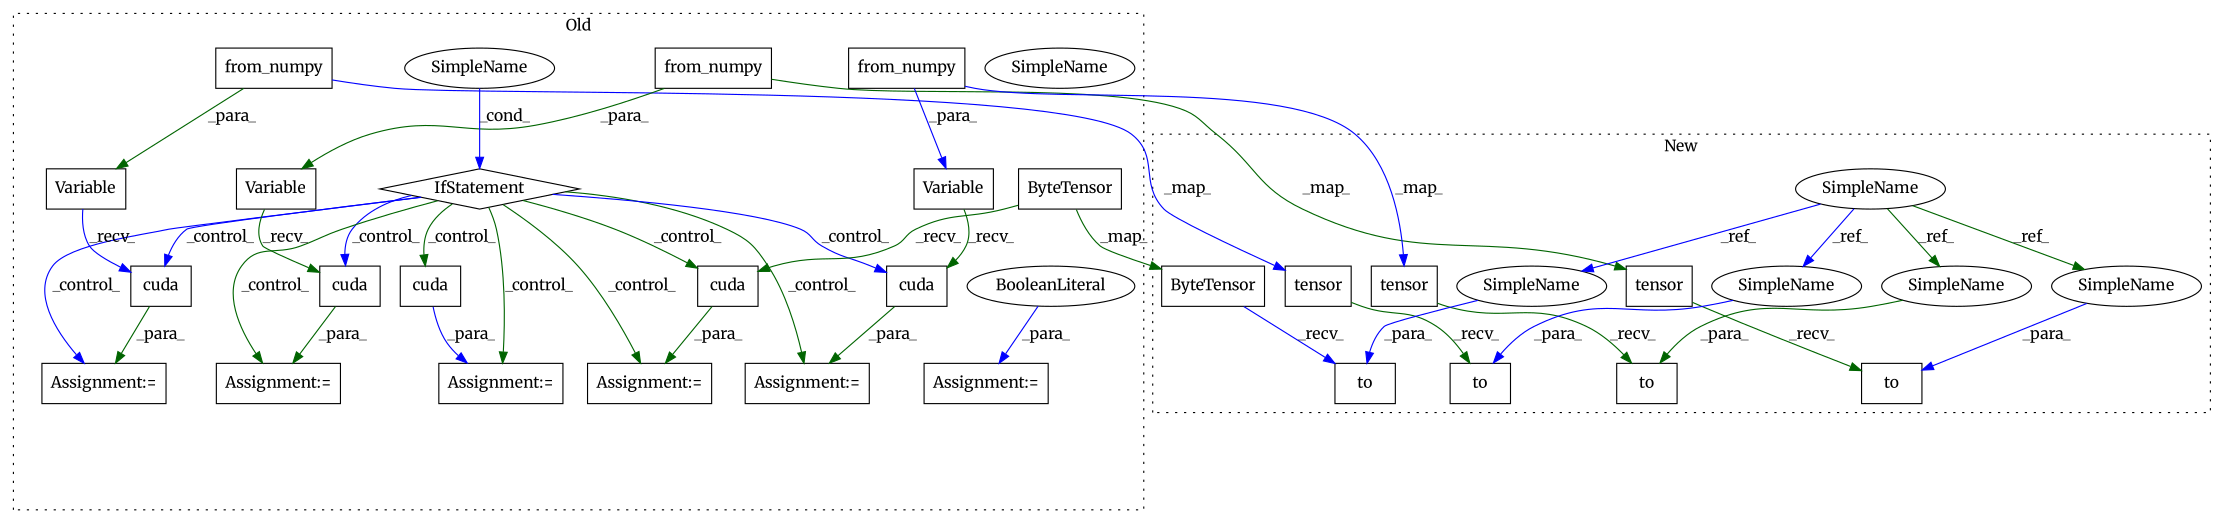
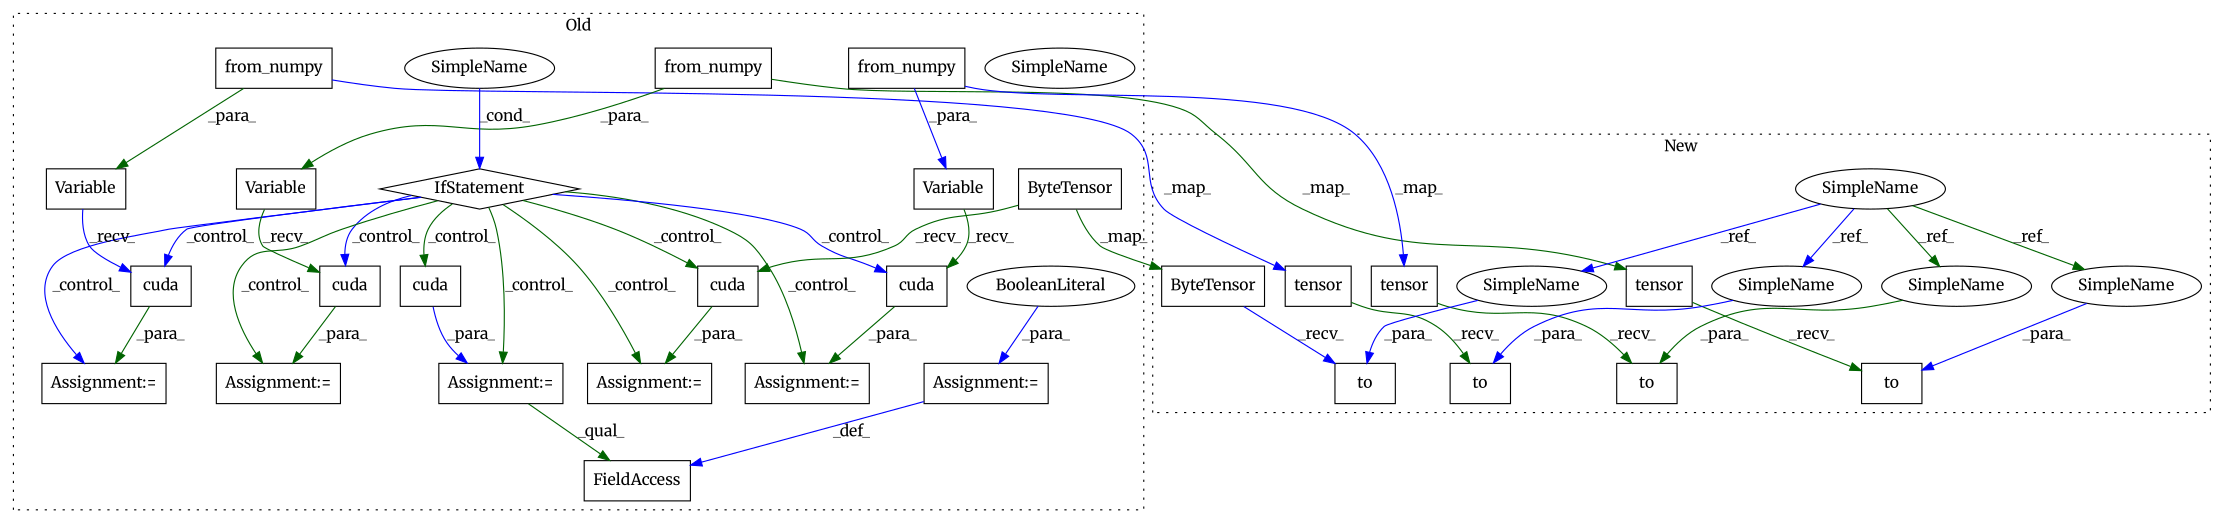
node "FieldAccess": added
